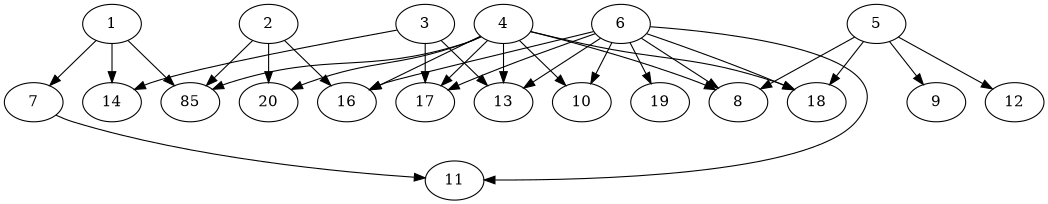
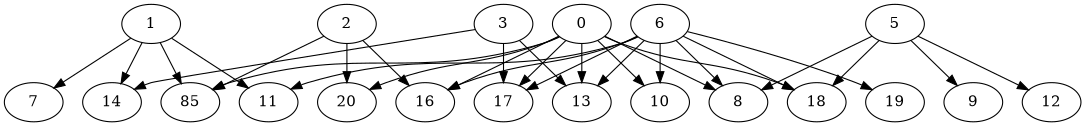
node "4": label "4" -> "0"
edge "7" -> "11": now "1" -> "11"
